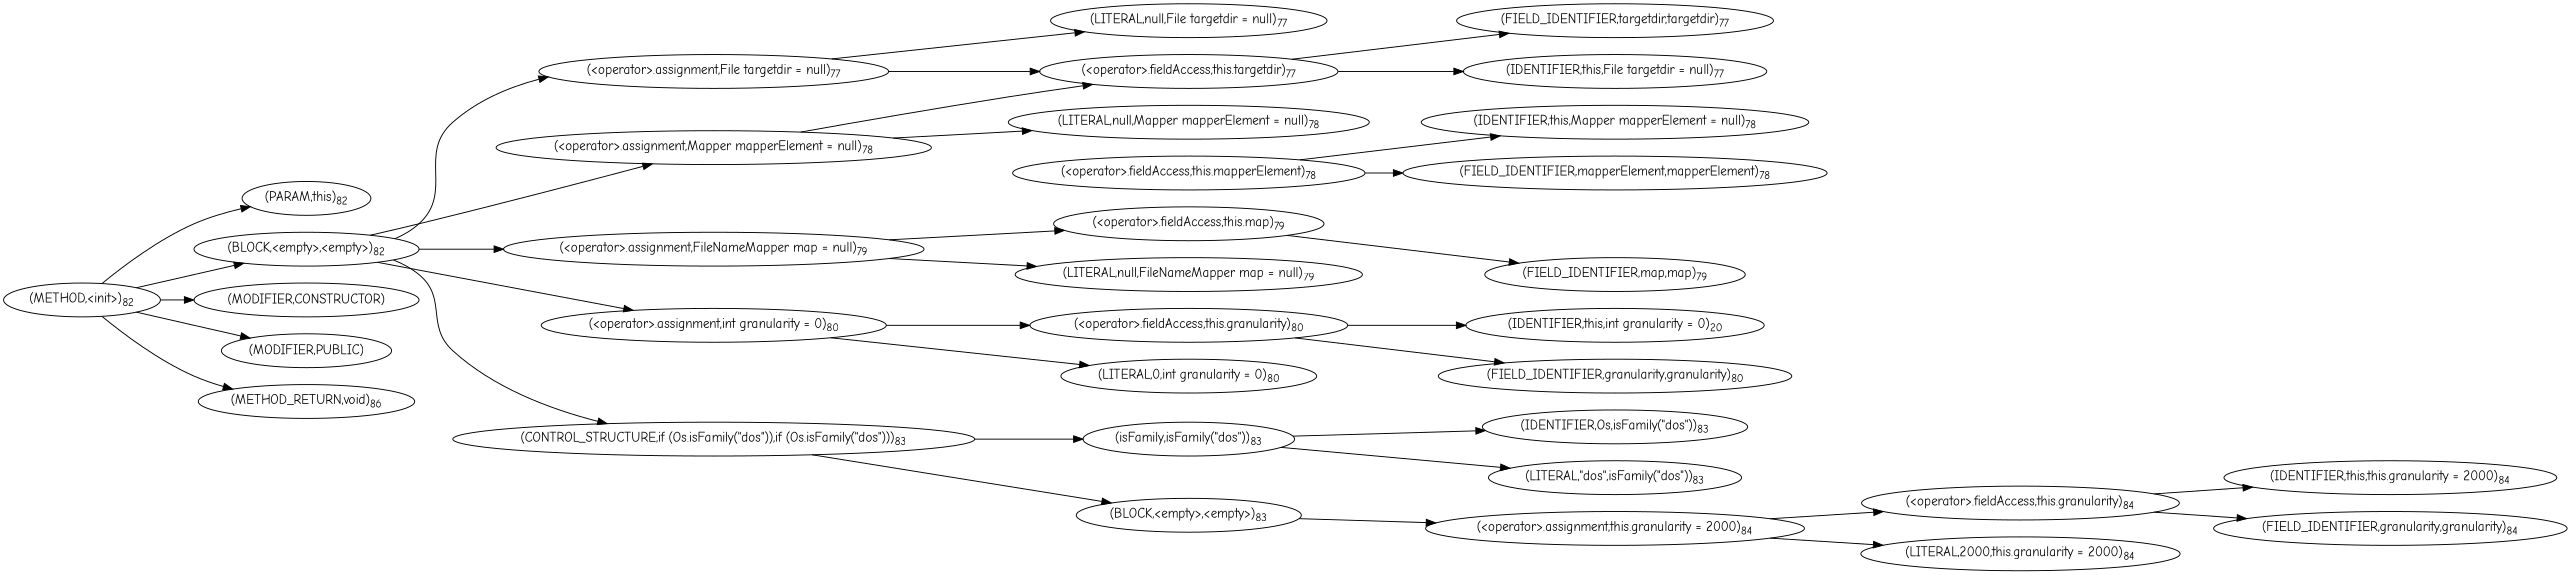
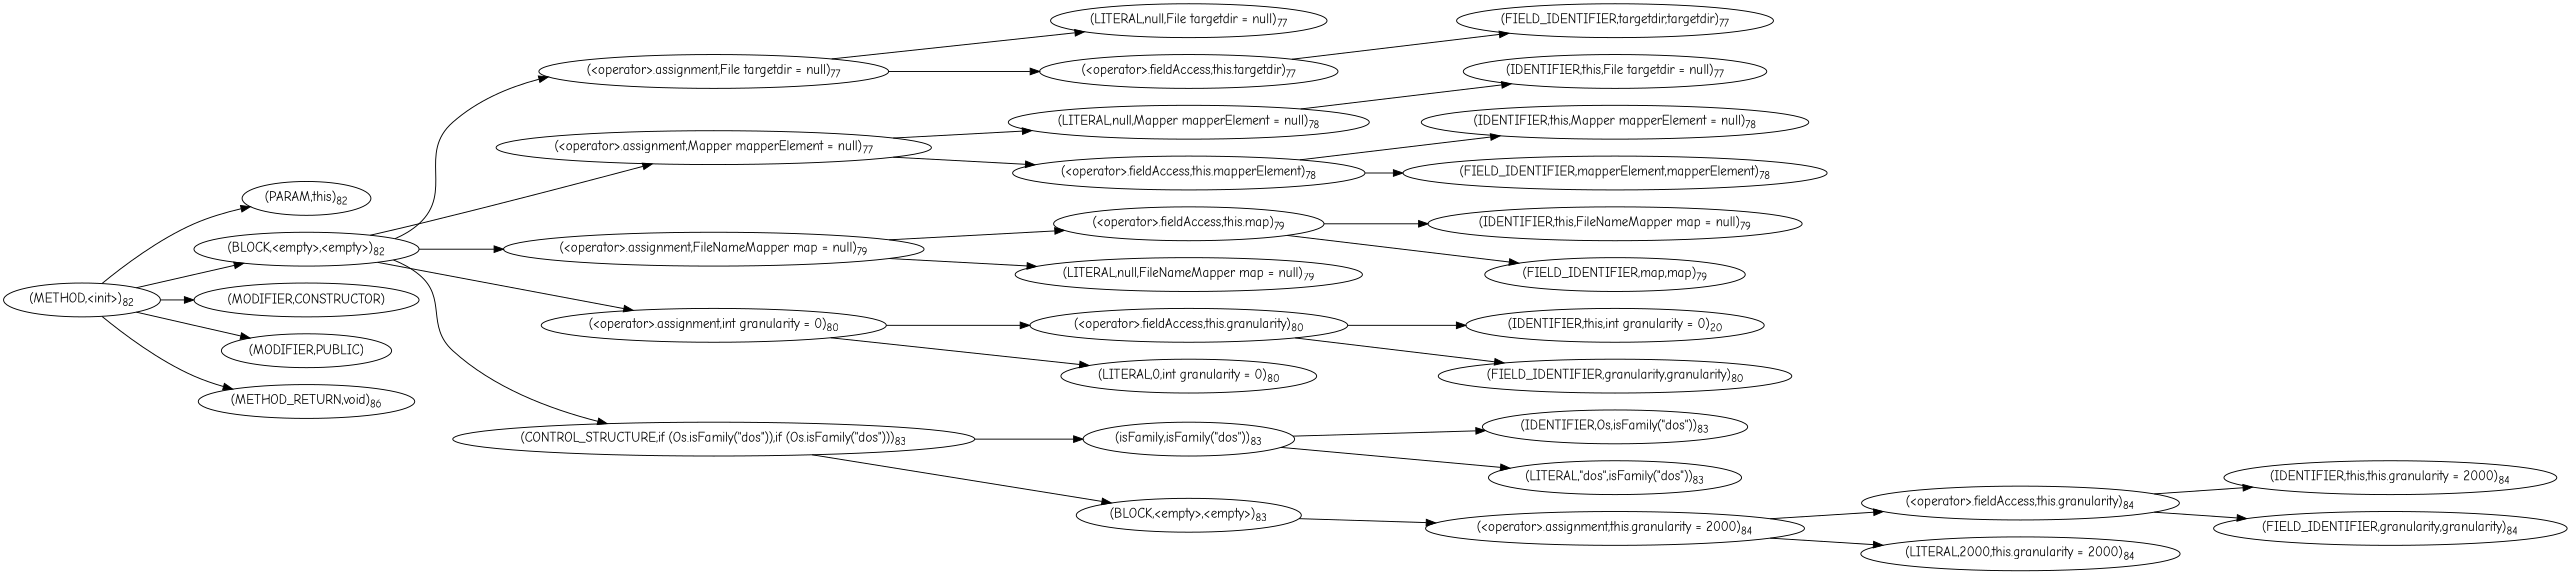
edge "(<operator>.fieldAccess,this.targetdir)" -> "(IDENTIFIER,this,File targetdir = null)": now "(LITERAL,null,Mapper mapperElement = null)" -> "(IDENTIFIER,this,File targetdir = null)"
edge "(<operator>.assignment,Mapper mapperElement = null)" -> "(<operator>.fieldAccess,this.targetdir)": now "(<operator>.assignment,Mapper mapperElement = null)" -> "(<operator>.fieldAccess,this.mapperElement)"
node "(<operator>.assignment,Mapper mapperElement = null)": text "78" -> "77"
node "(IDENTIFIER,this,FileNameMapper map = null)": added
